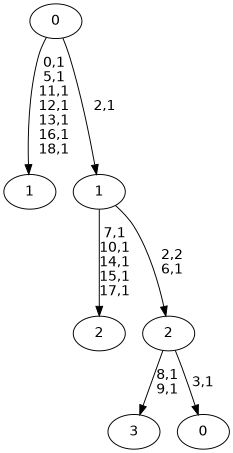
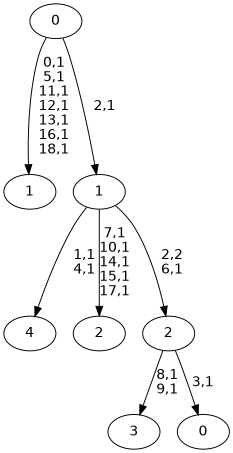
node "4": added
